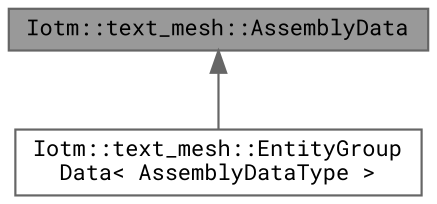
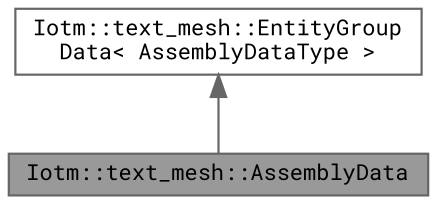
edge "Iotm::text_mesh::EntityGroup Data< AssemblyDataType >" -> "Iotm::text_mesh::AssemblyData": reversed
